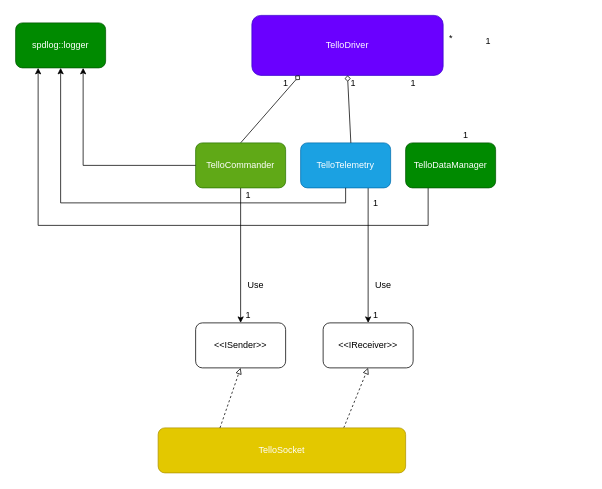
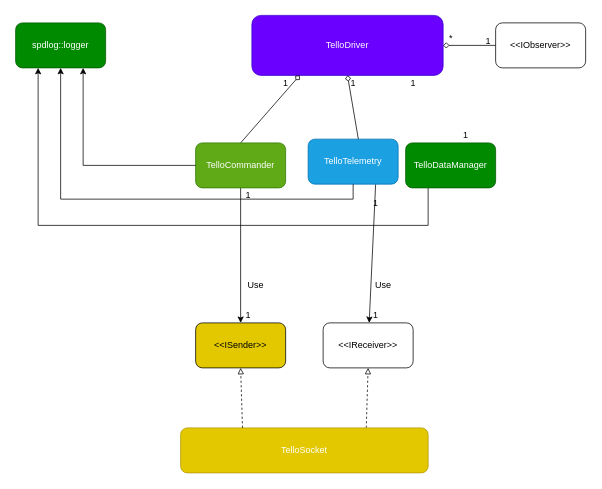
edge "<<IObserver>>" -> "TelloDriver": added
node "<<IObserver>>": added
node "TelloTelemetry": moved (345, 165) -> (353, 162)
node "<<ISender>>": fillcolor #ffffff -> #e3c800
node "TelloSocket": moved (282, 450) -> (304, 450)
